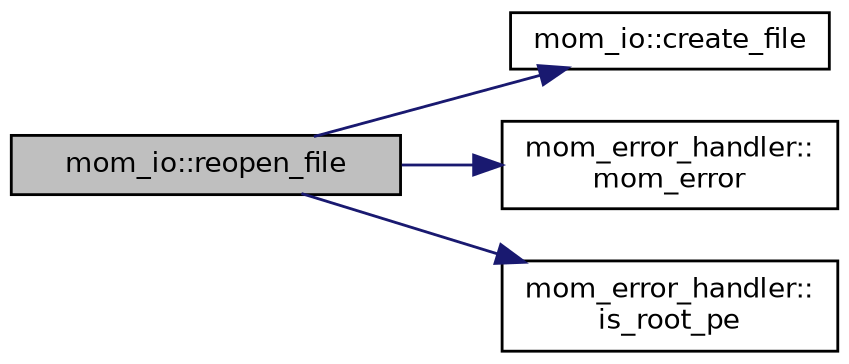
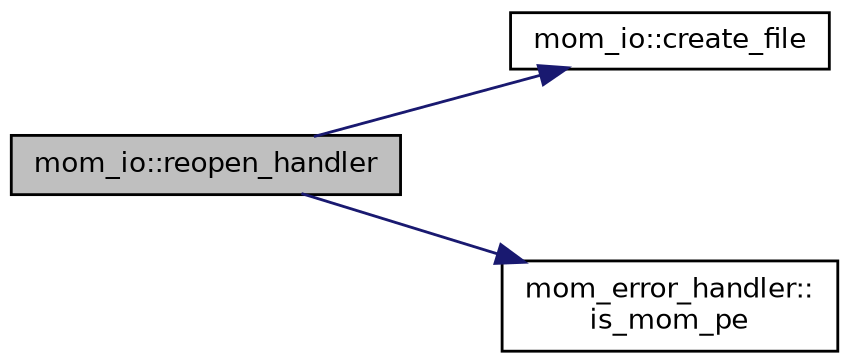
node "mom_io::reopen_file": label "mom_io::reopen_file" -> "mom_io::reopen_handler"
node "mom_error_handler:: mom_error": removed
node "mom_error_handler:: is_root_pe": label "mom_error_handler:: is_root_pe" -> "mom_error_handler:: is_mom_pe"
